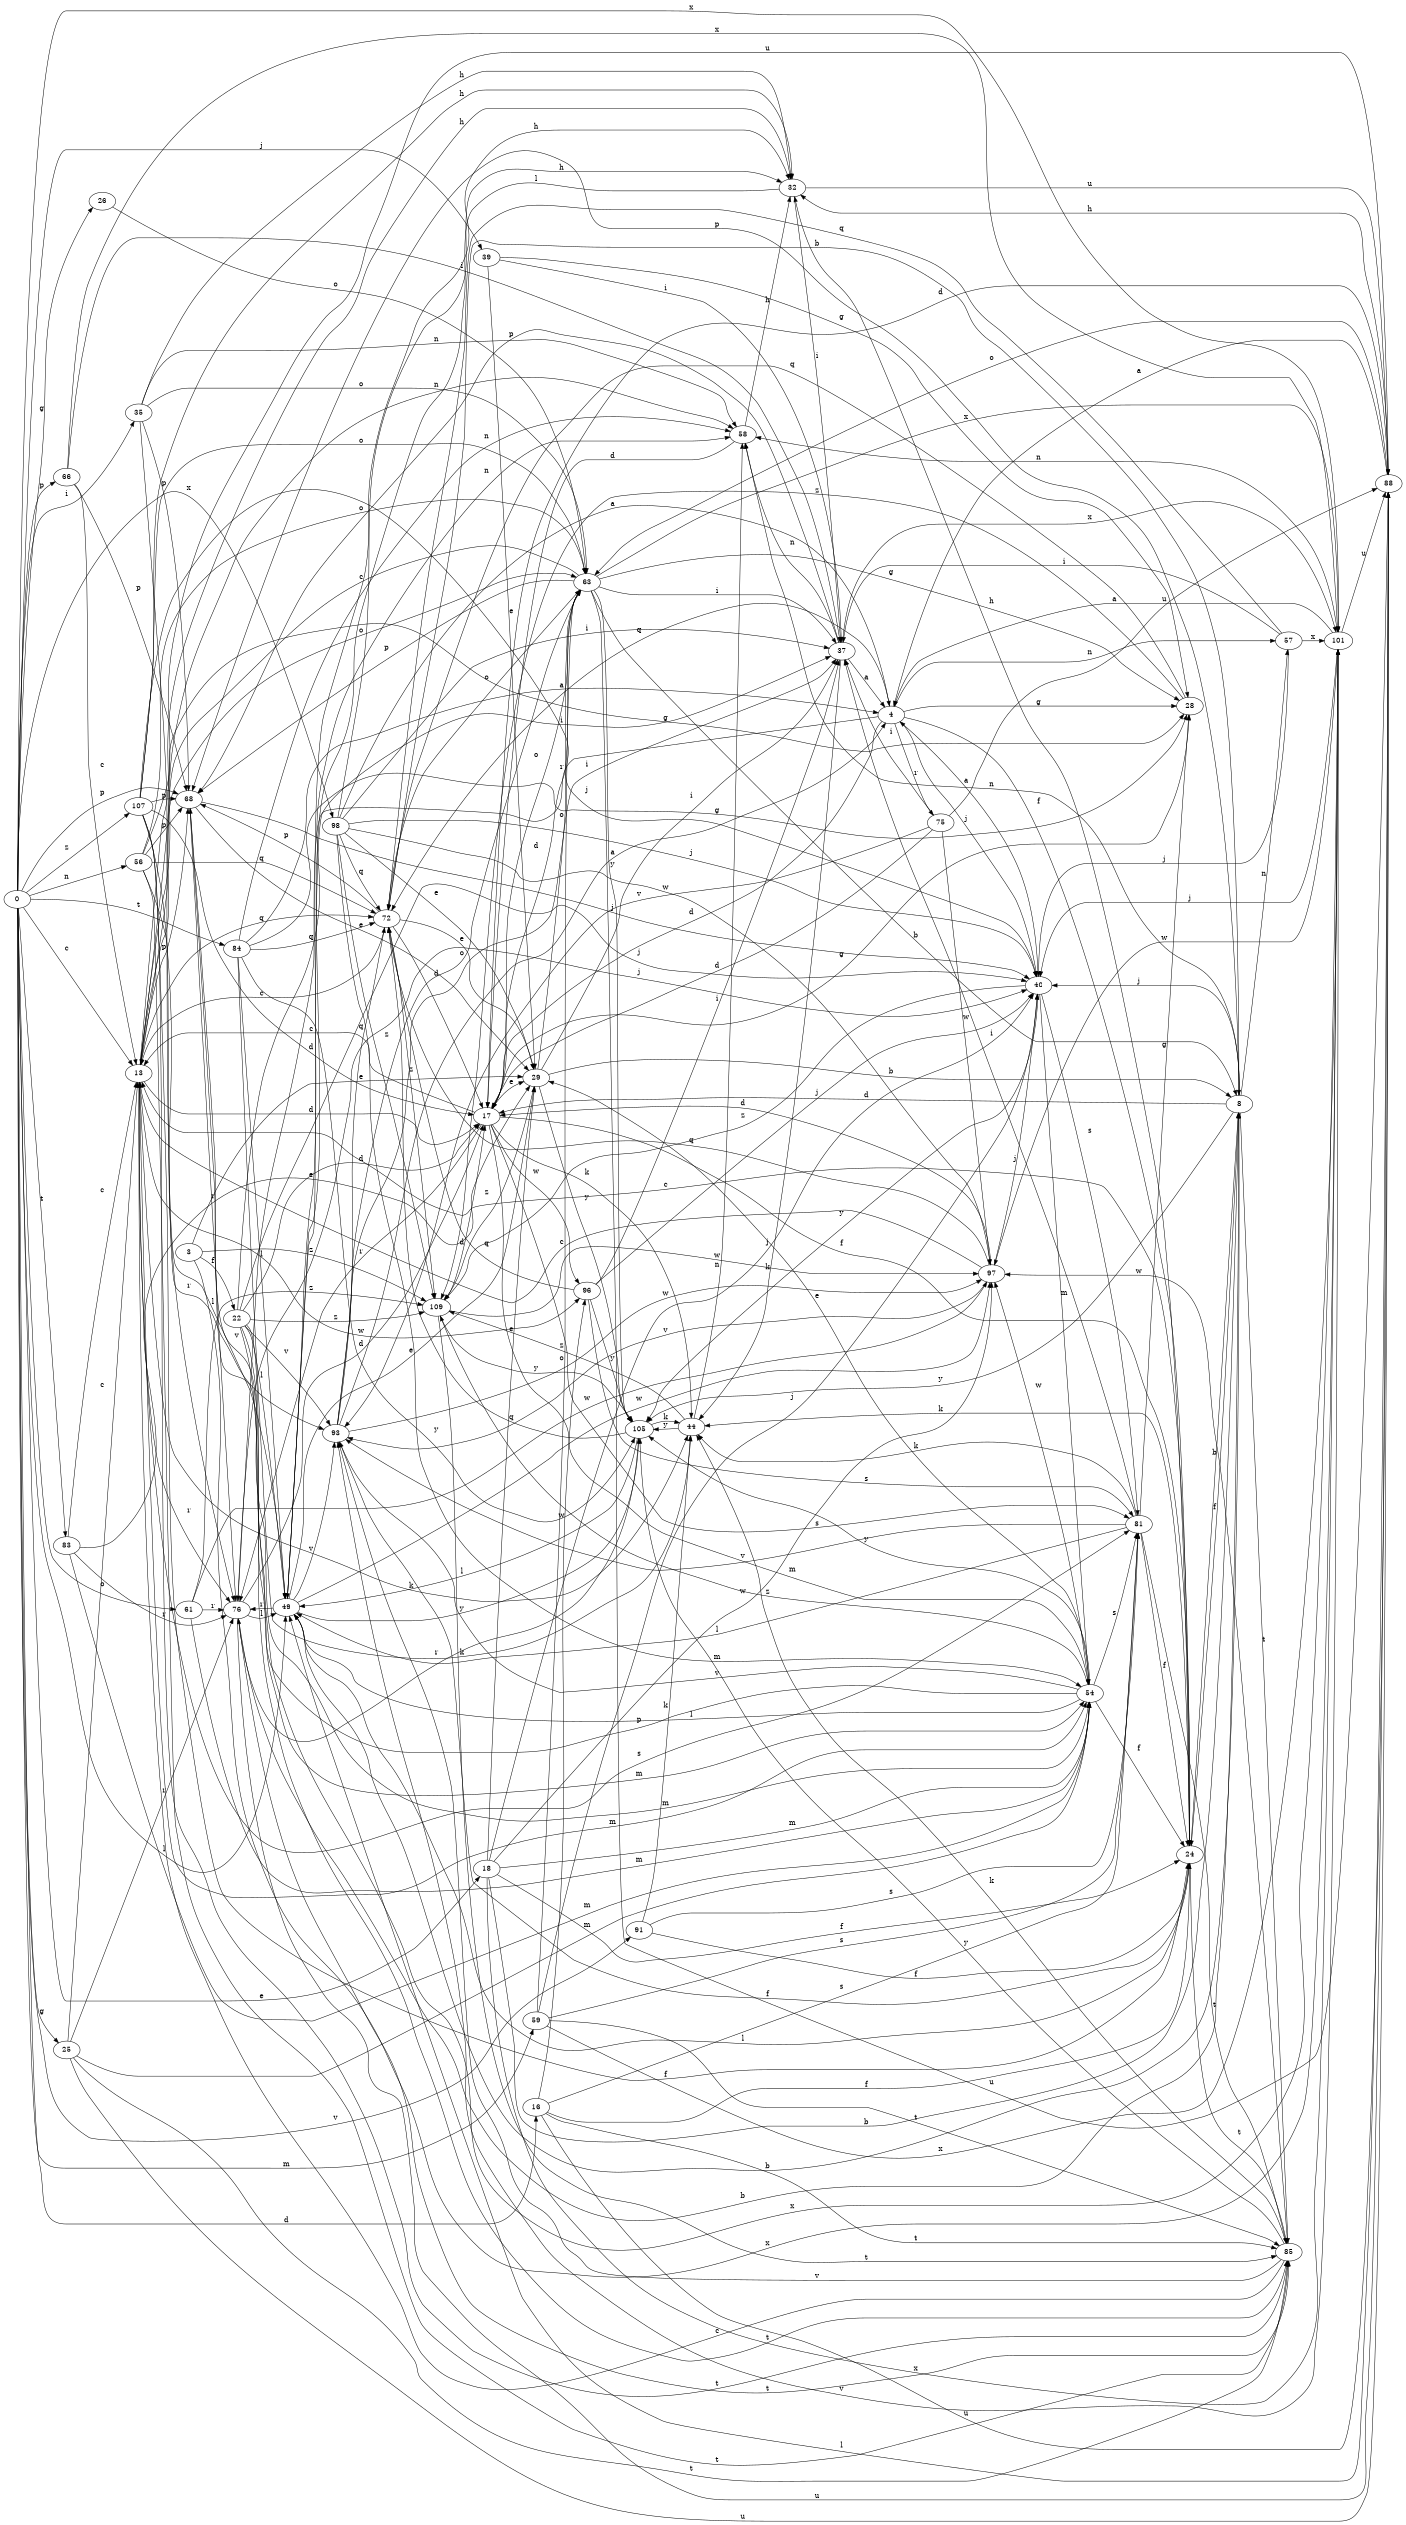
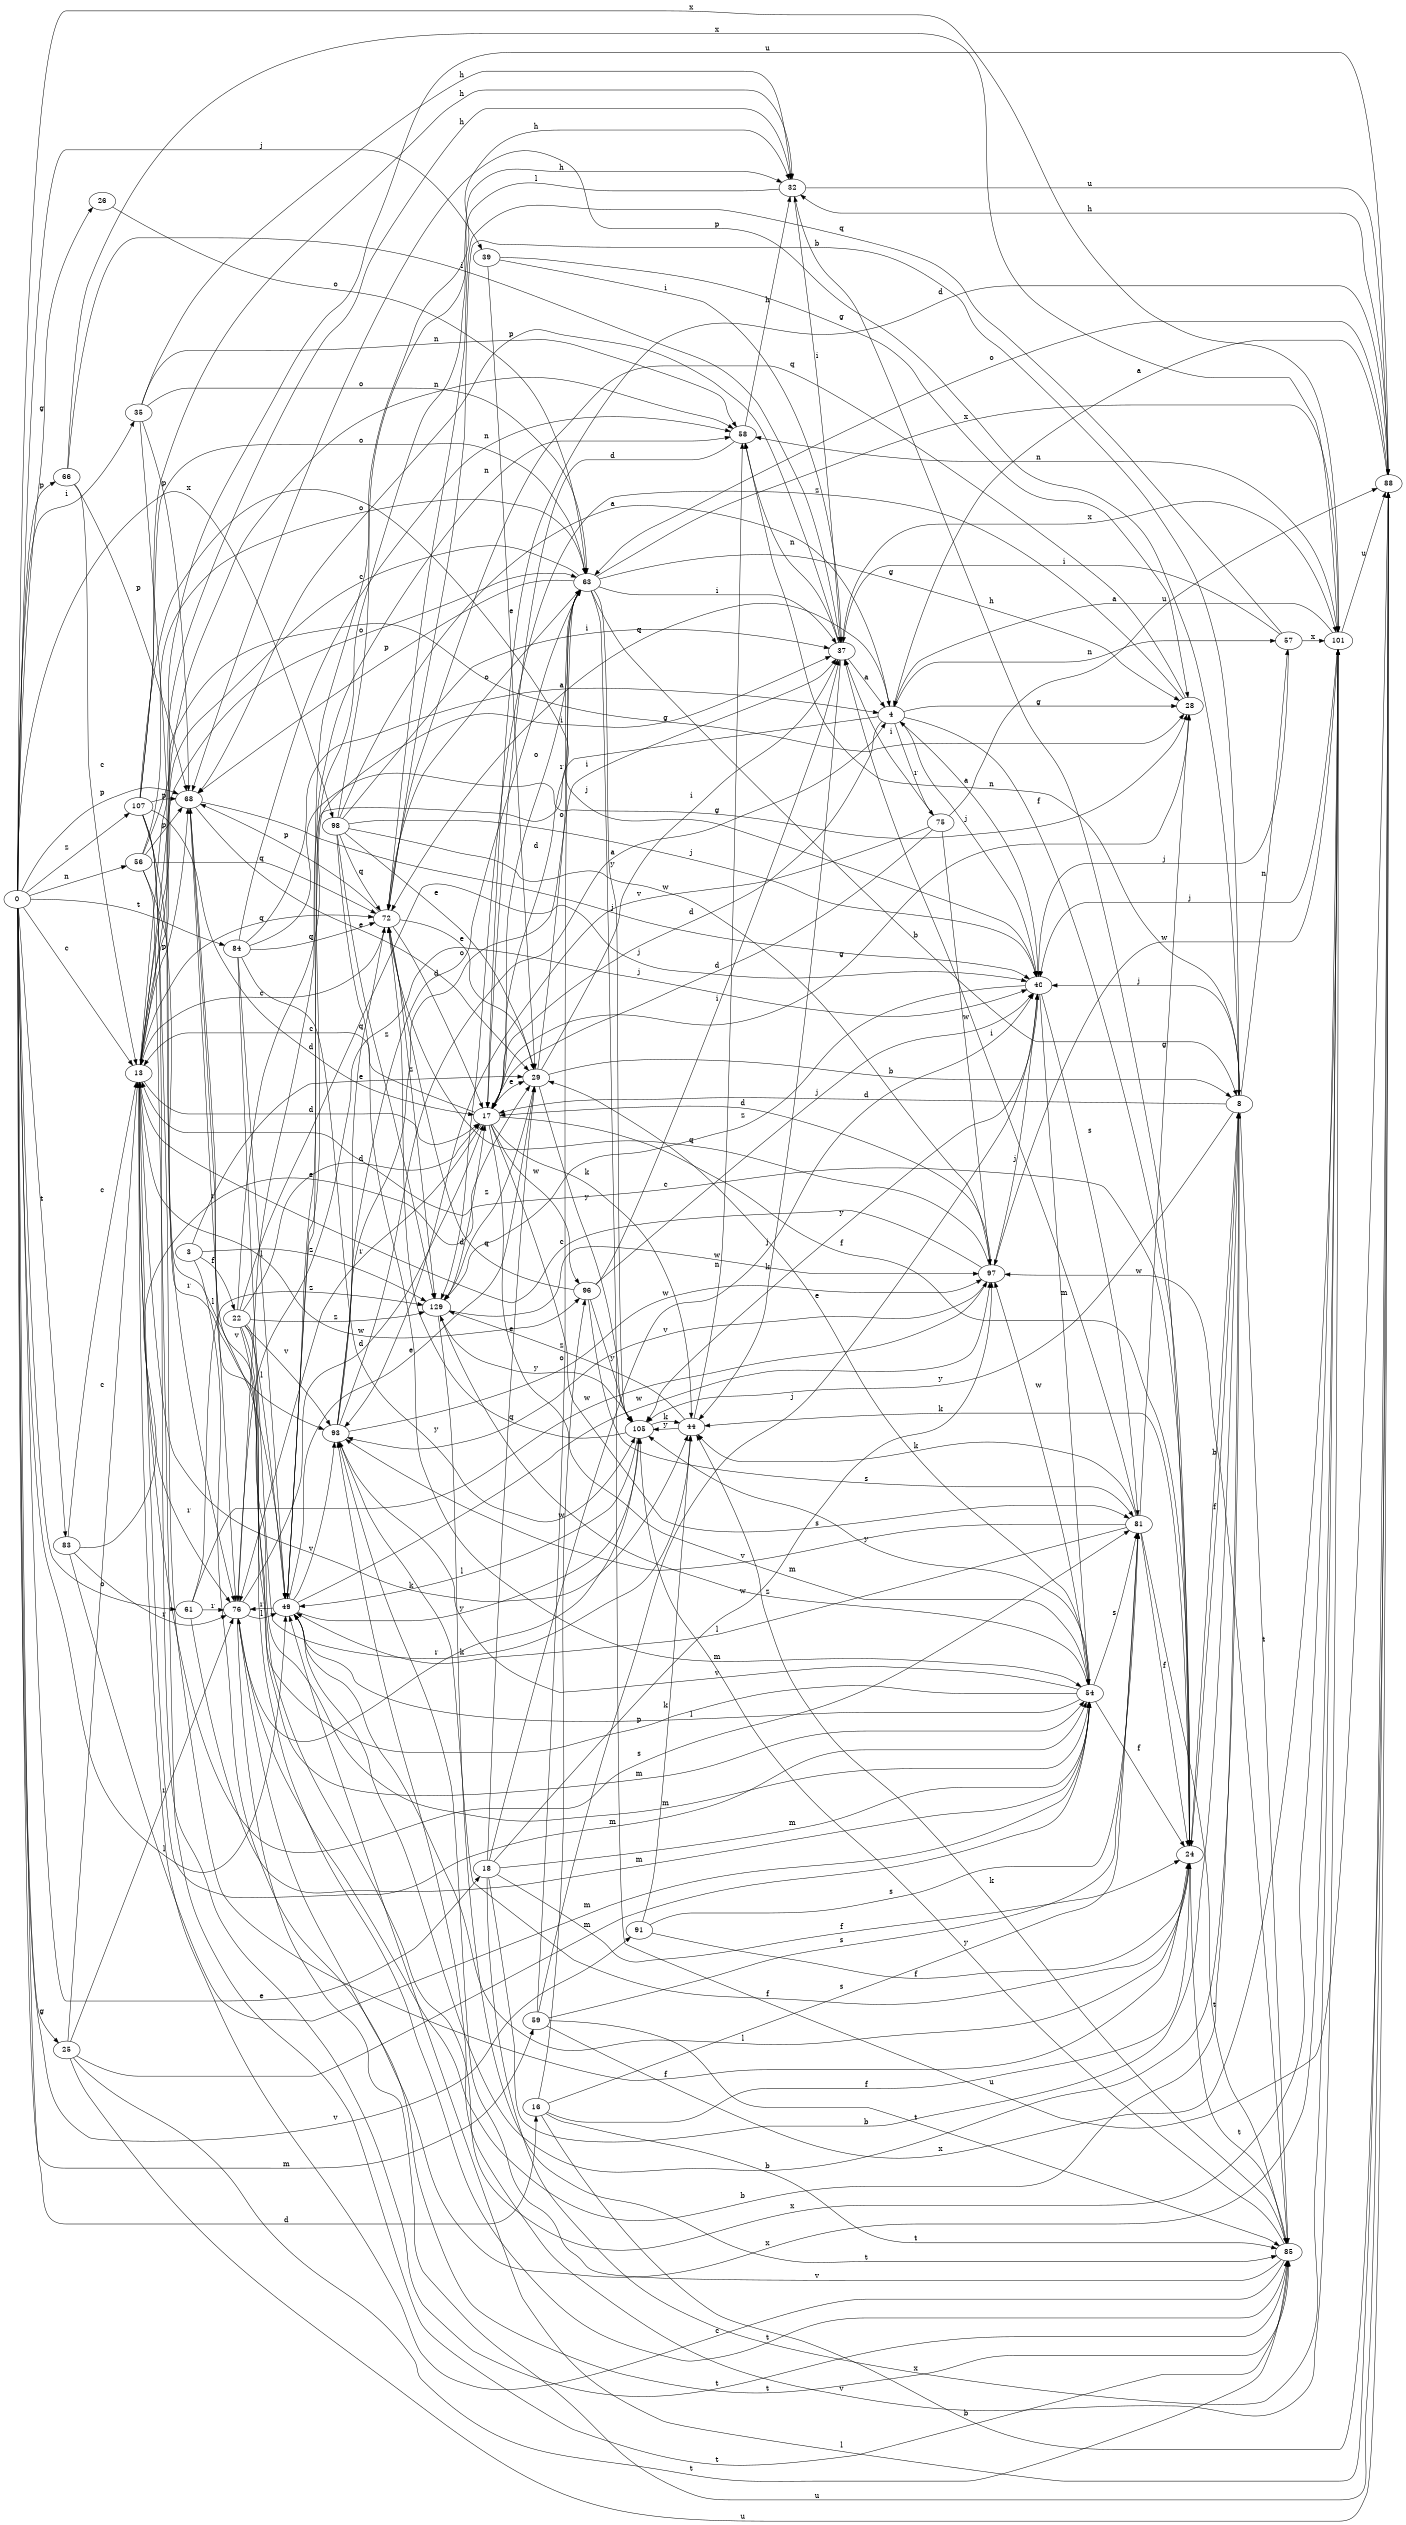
node "109": label "109" -> "129"
edge "16" -> "88": label "u" -> "b"
